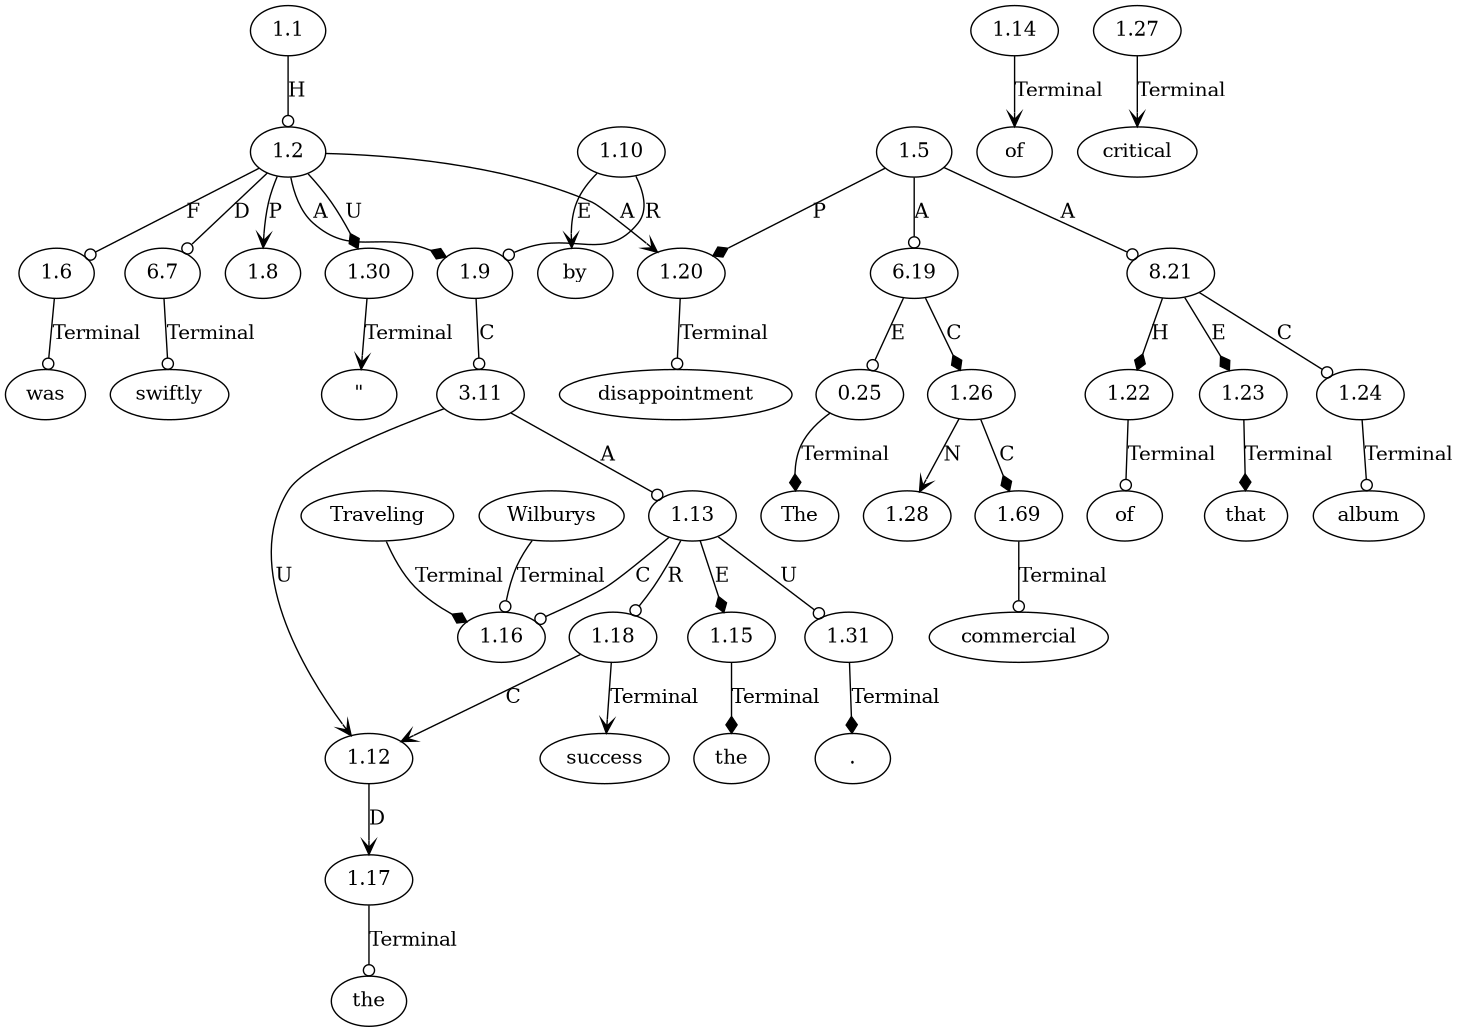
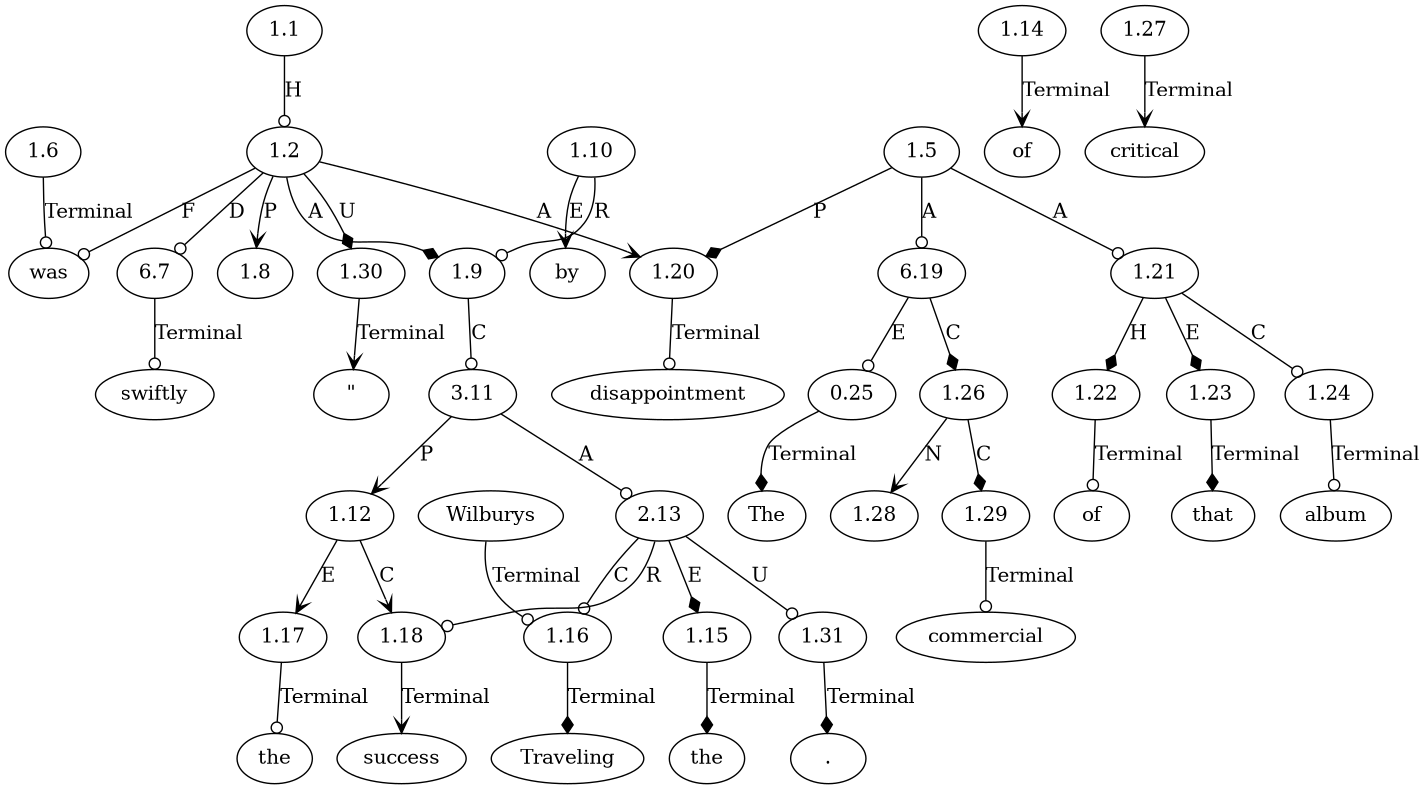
edge "1.2" -> "1.6": now "1.2" -> "was"
node "8.21": label "8.21" -> "1.21"
node "1.13": label "1.13" -> "2.13"
node "1.69": label "1.69" -> "1.29"
edge "3.11" -> "1.12": label "U" -> "P"
edge "Traveling" -> "1.16": reversed
edge "1.18" -> "1.12": reversed
edge "1.12" -> "1.17": label "D" -> "E"
